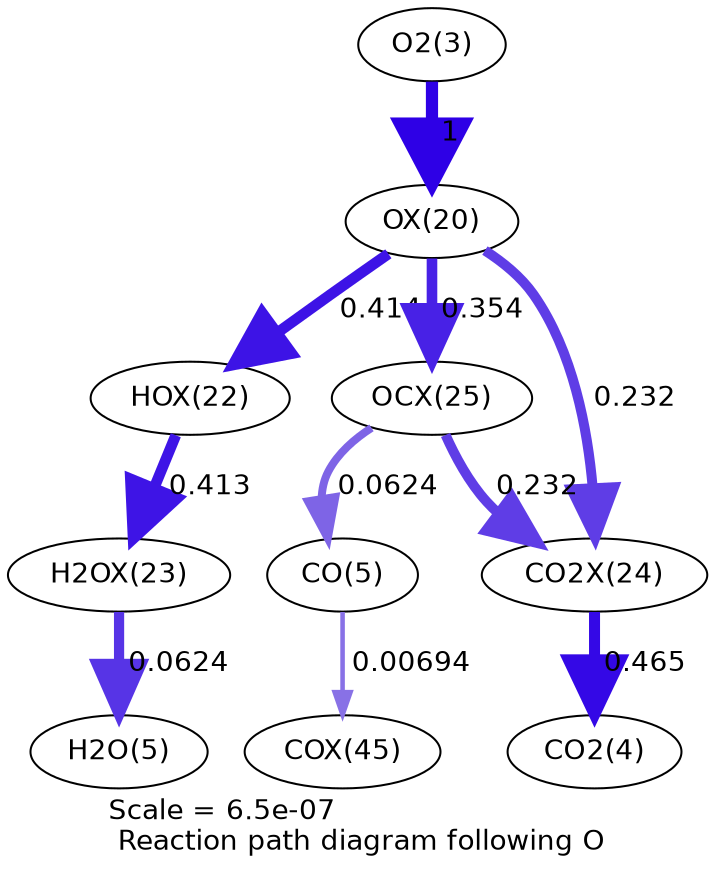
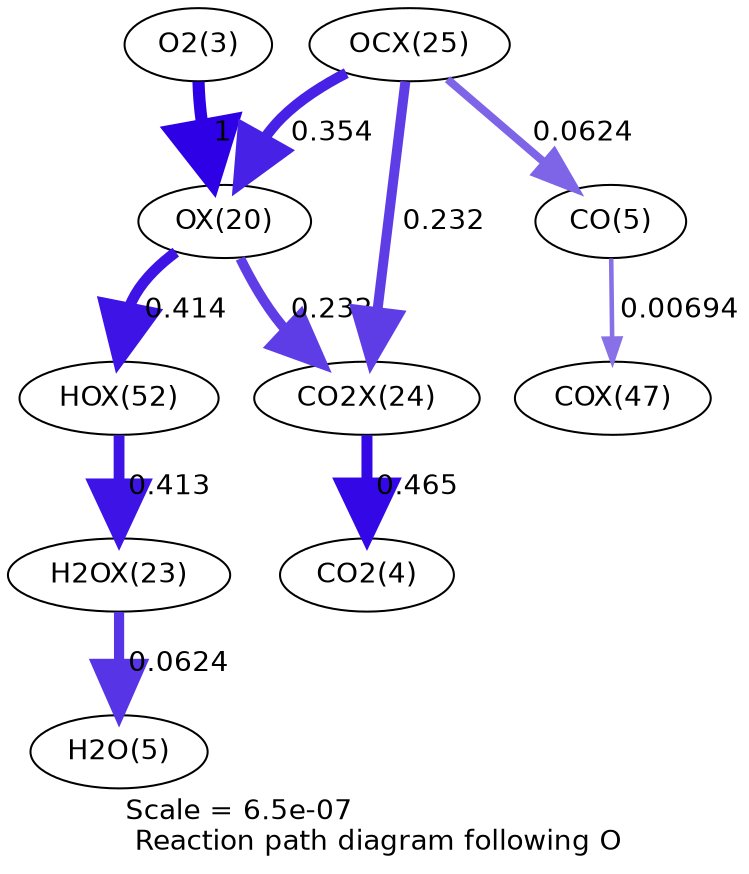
edge "OX(20)" -> "OCX(25)": reversed
node "HOX(22)": label "HOX(22)" -> "HOX(52)"
node "COX(45)": label "COX(45)" -> "COX(47)"
